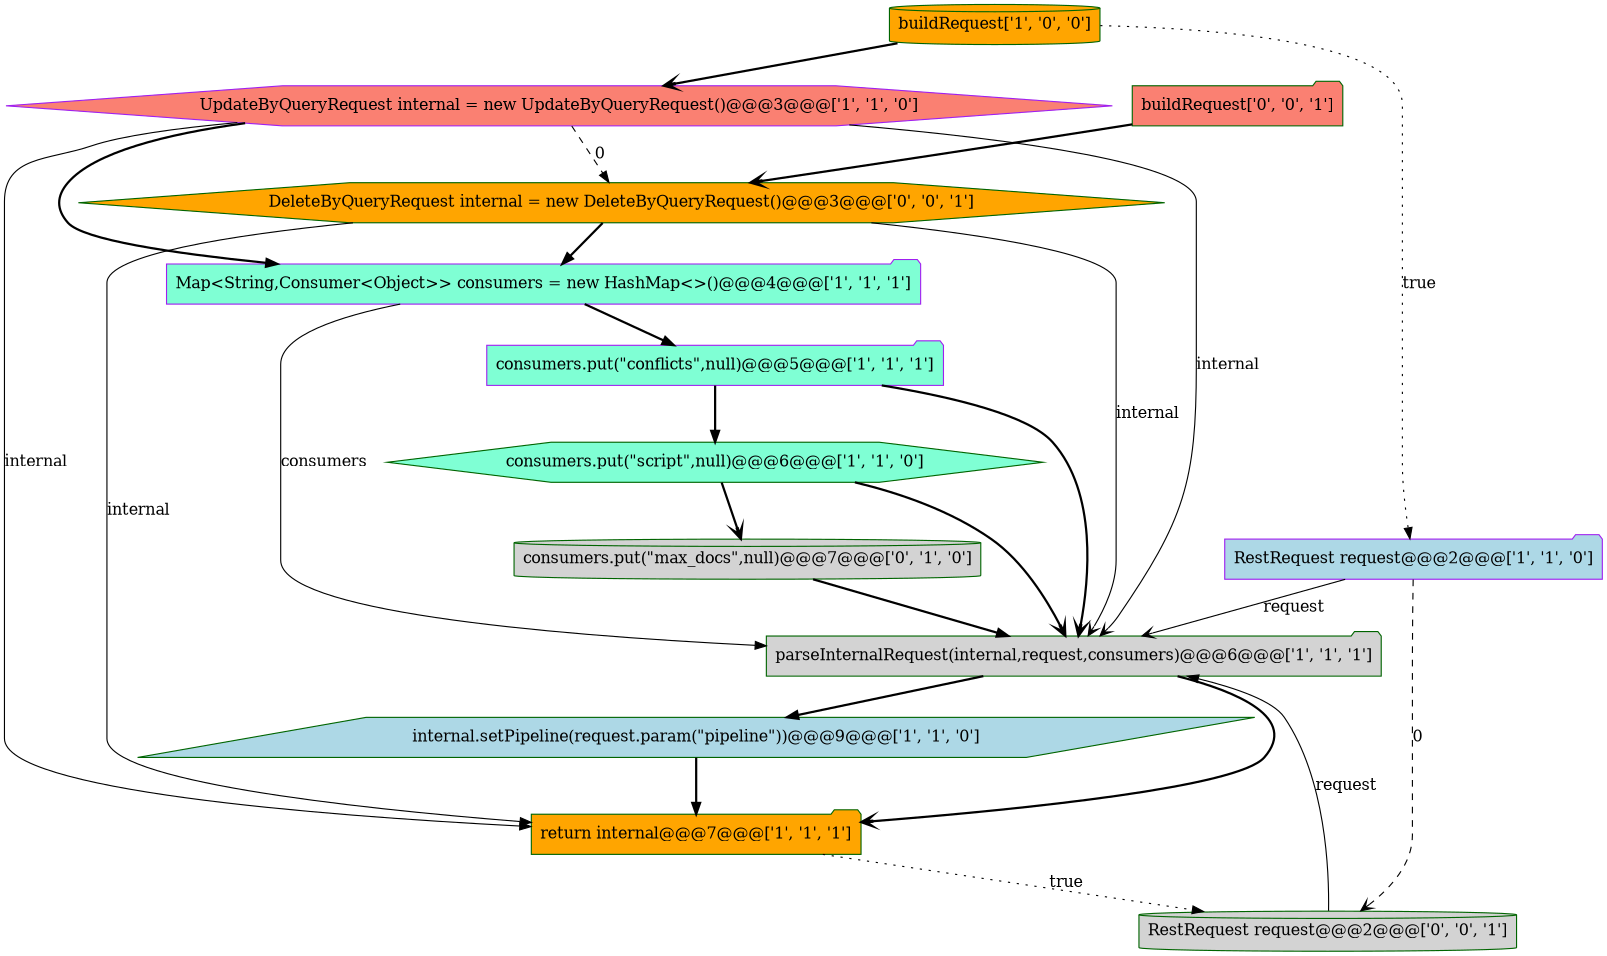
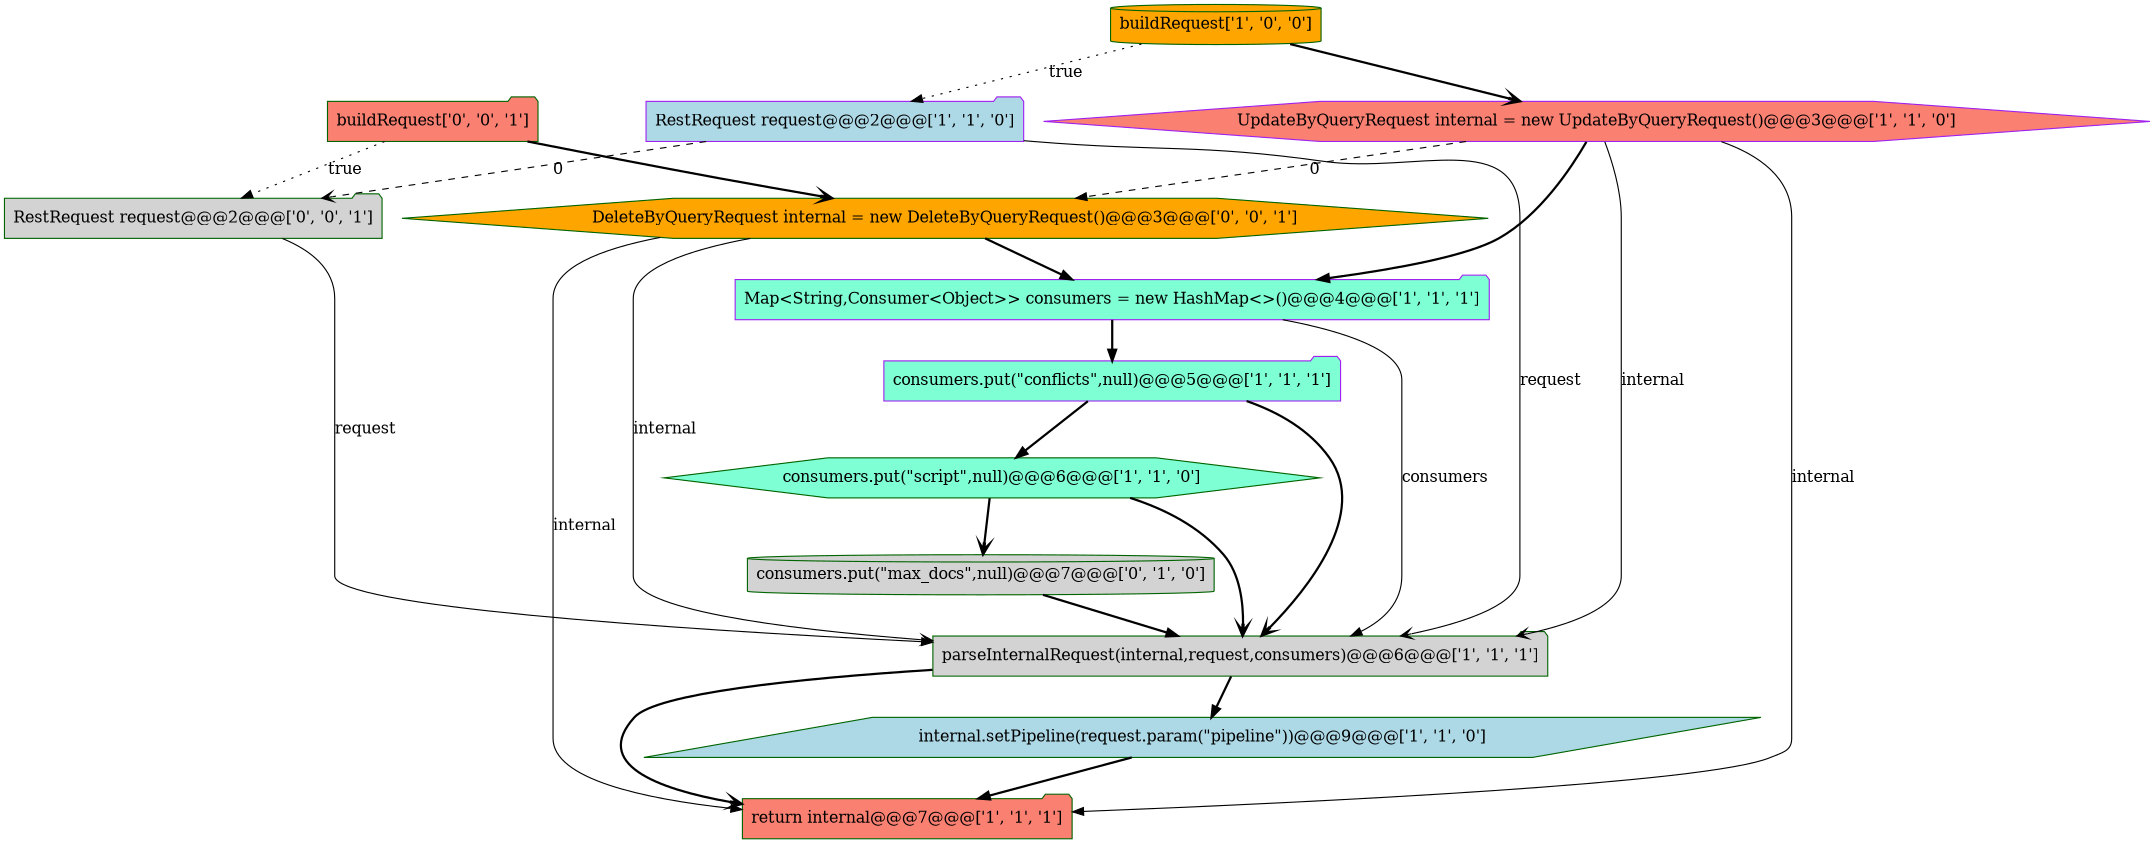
node "return internal@@@7@@@['1', '1', '1']": fillcolor orange -> salmon
edge "return internal@@@7@@@['1', '1', '1']" -> "RestRequest request@@@2@@@['0', '0', '1']": now "buildRequest['0', '0', '1']" -> "RestRequest request@@@2@@@['0', '0', '1']"
node "RestRequest request@@@2@@@['0', '0', '1']": shape cylinder -> folder
